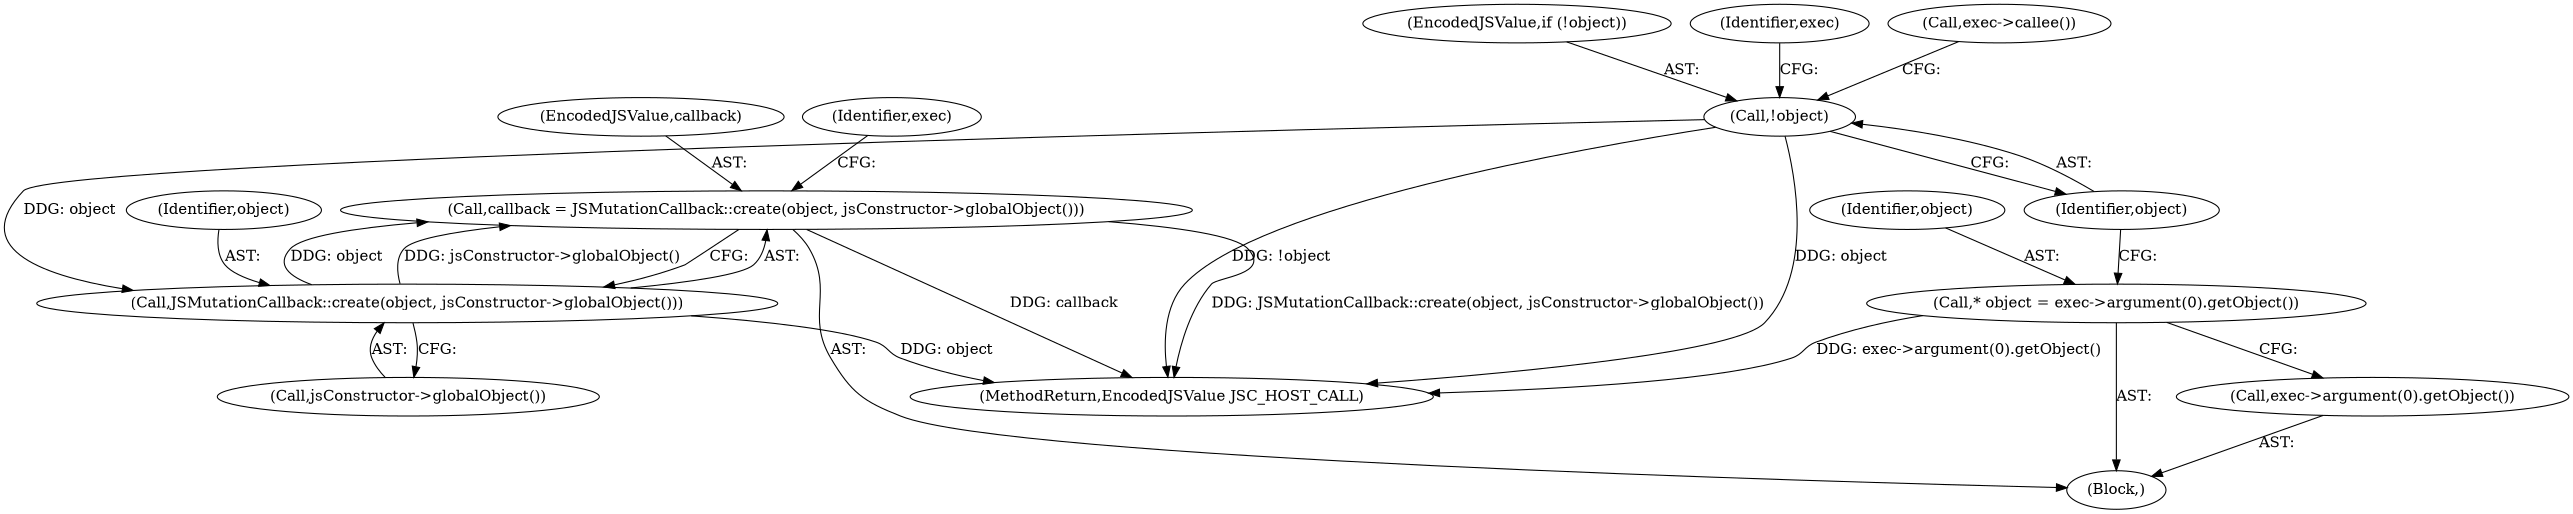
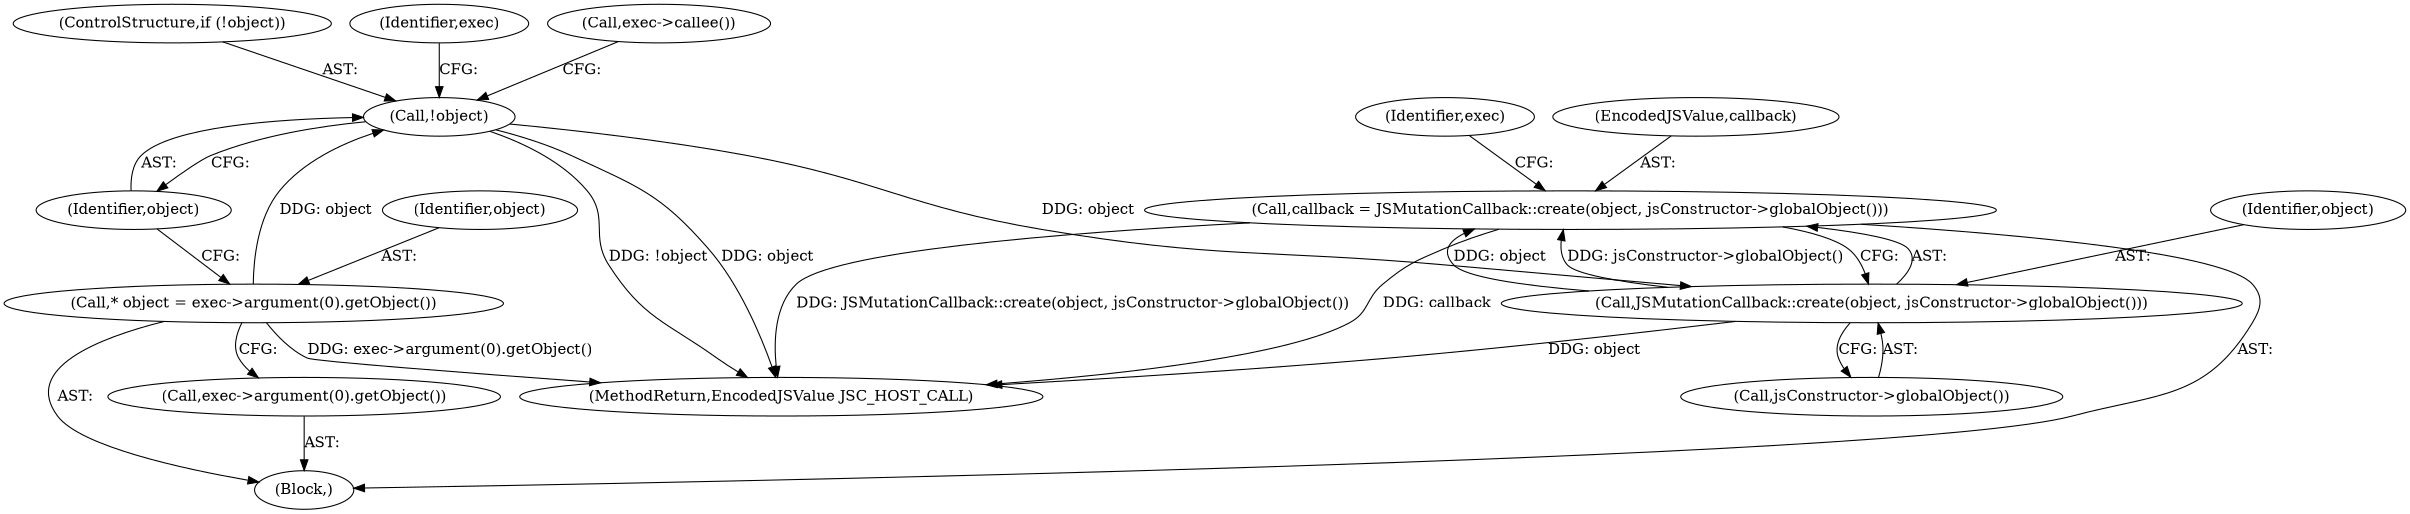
node "(EncodedJSValue,if (!object))": label "(EncodedJSValue,if (!object))" -> "(ControlStructure,if (!object))"
edge "(Call,* object = exec->argument(0).getObject())" -> "(Call,!object)": added, label "DDG: object"
